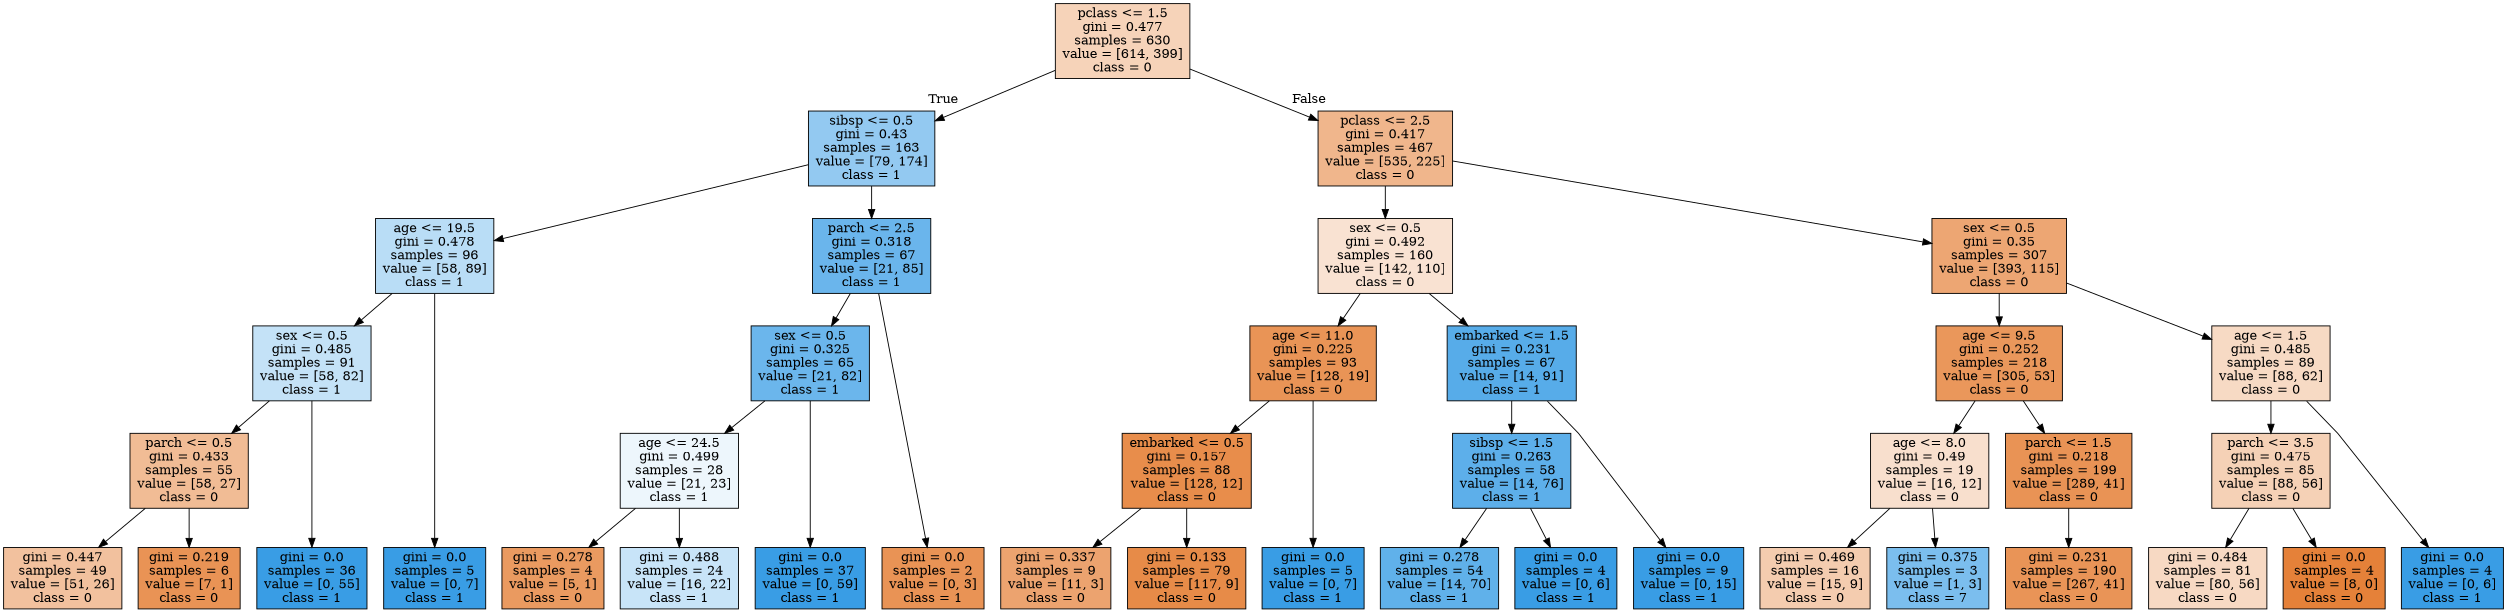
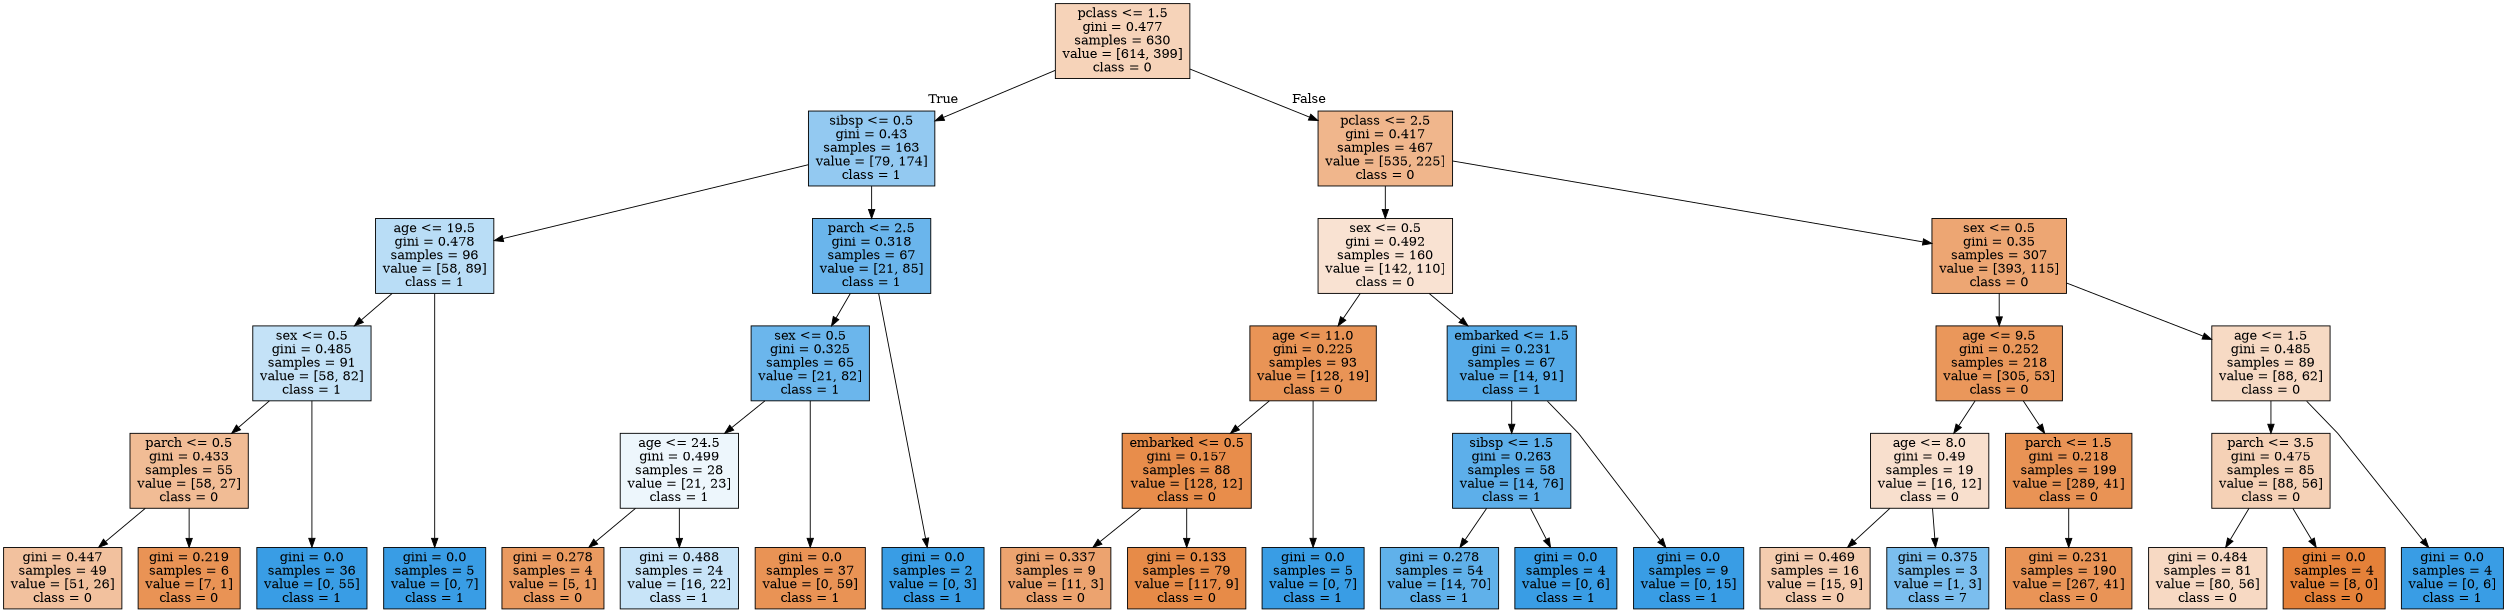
node "gini = 0.0 samples = 37 value = [0, 59] class = 1": fillcolor #399de5ff -> #e58139db
node "gini = 0.0 samples = 2 value = [0, 3] class = 1": fillcolor #e58139db -> #399de5ff
